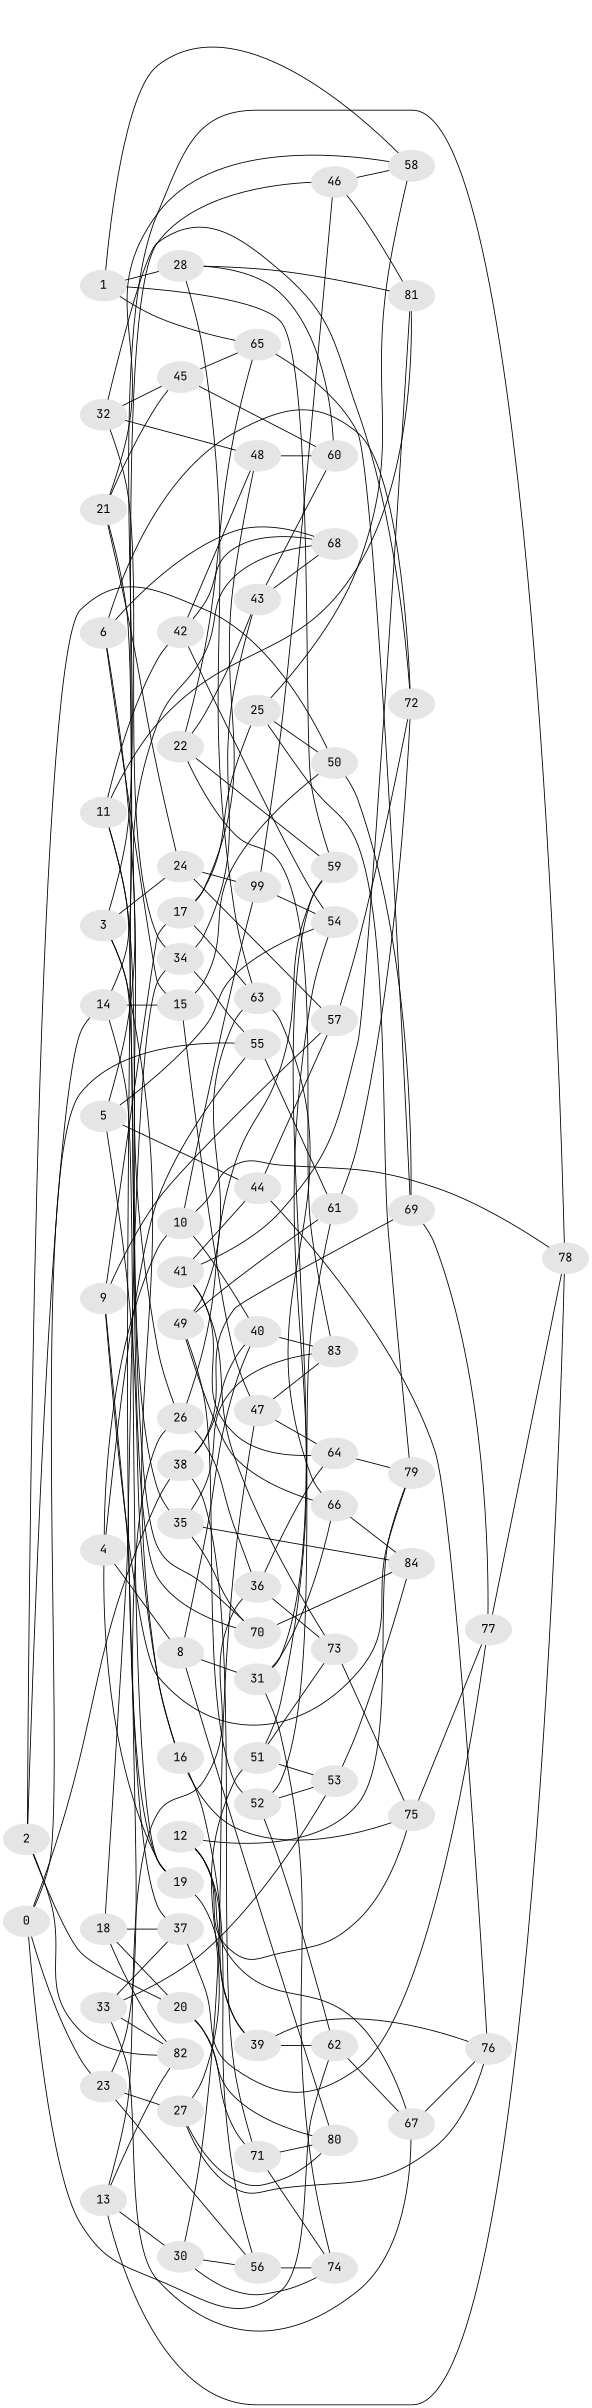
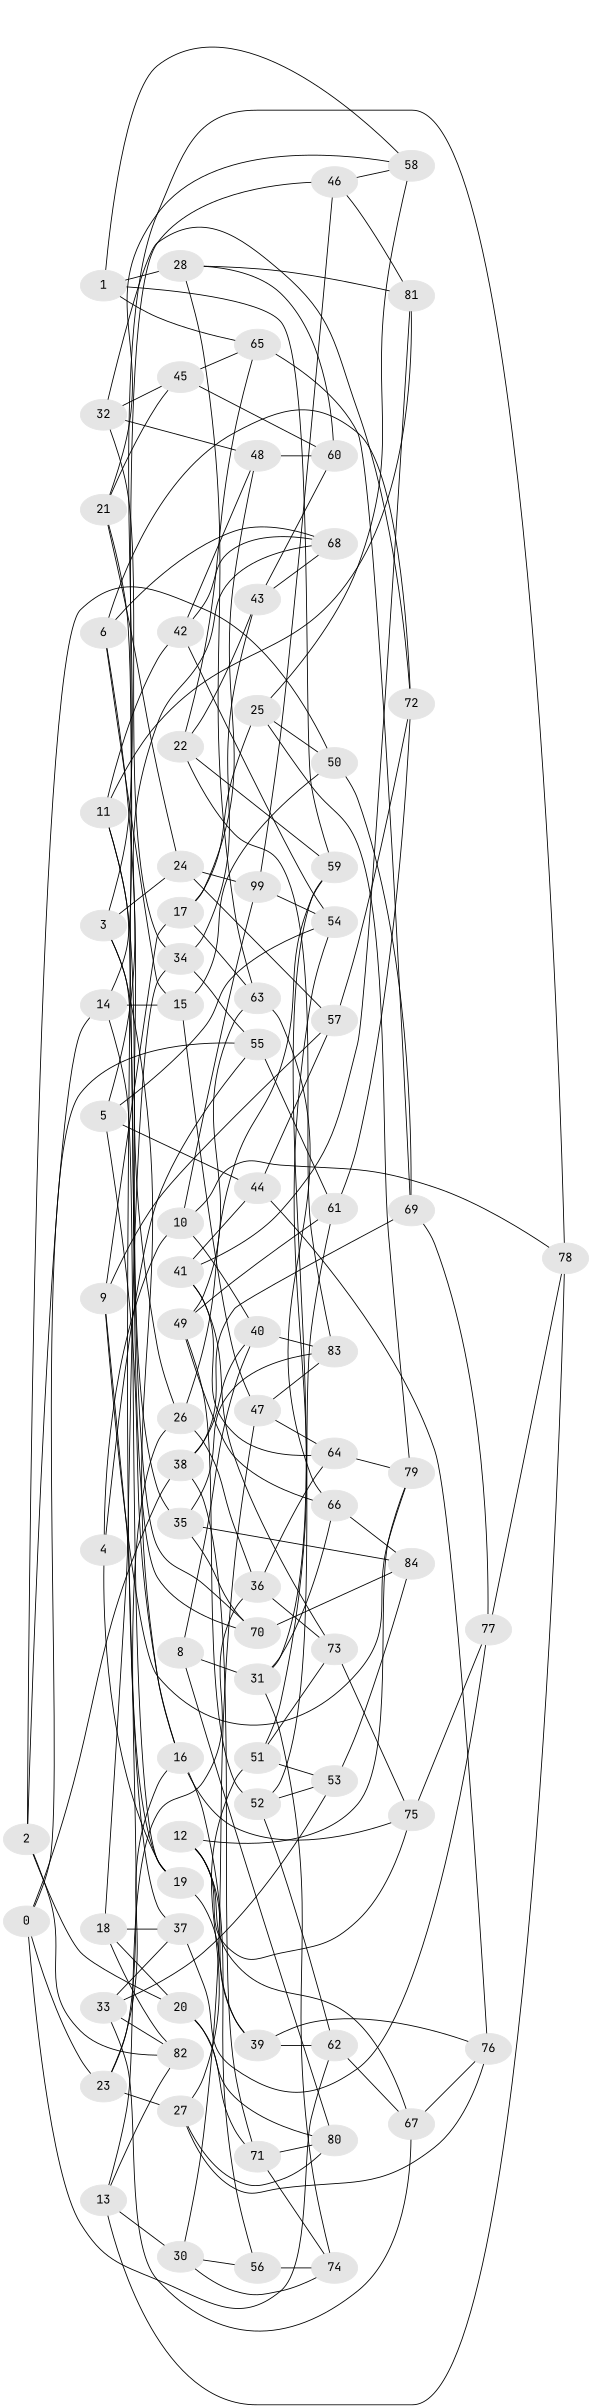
edge "4" -- "8": removed
edge "23" -- "56": now "23" -- "16"
